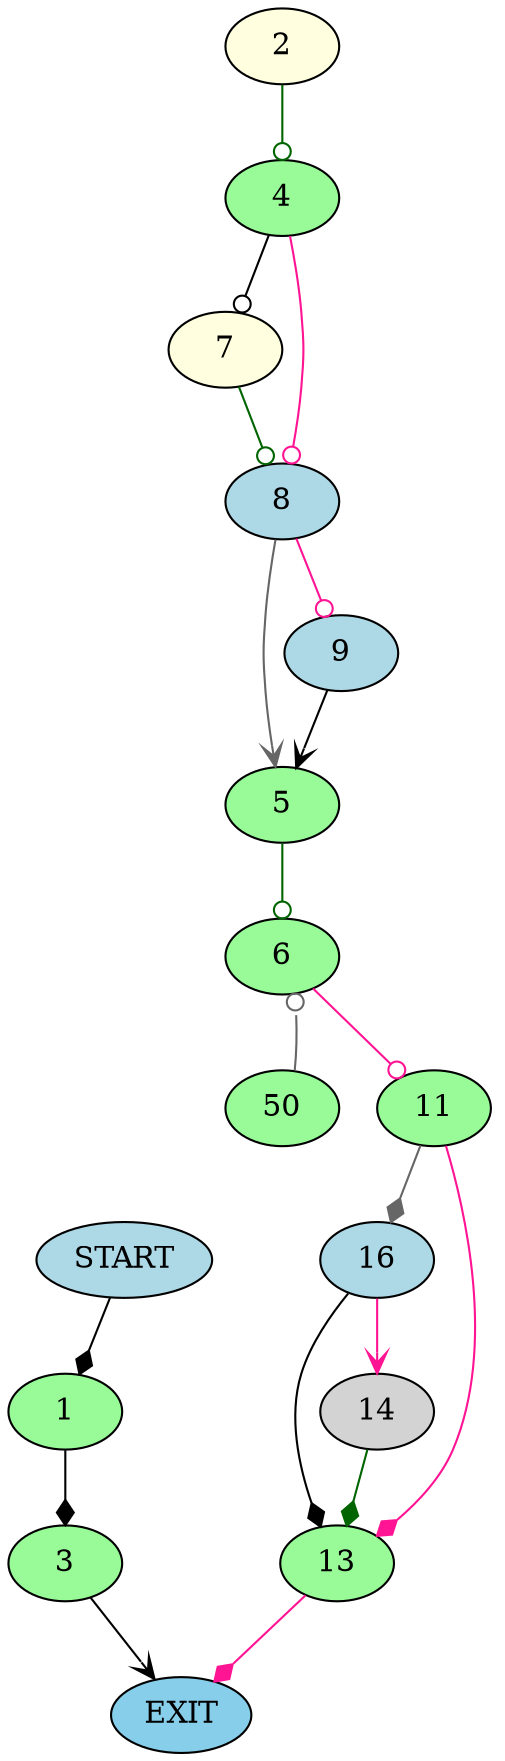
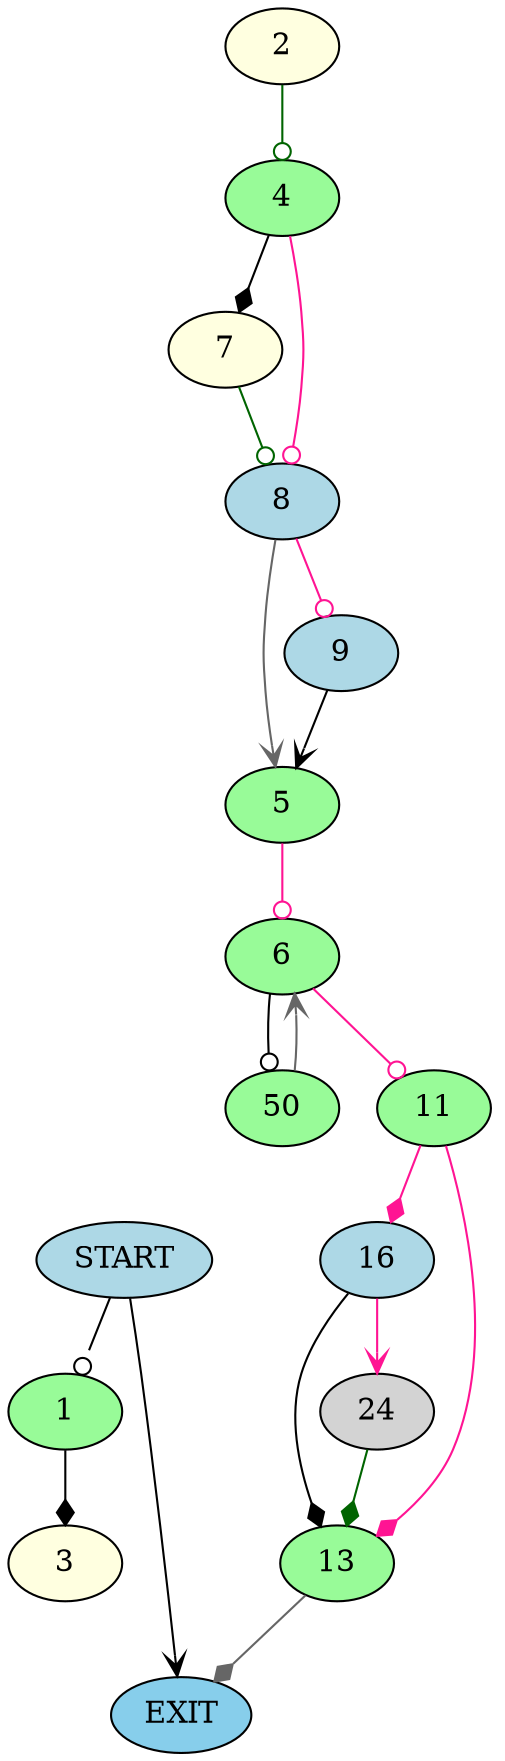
edge "4" -> "7": arrowhead odot -> diamond
edge "5" -> "6": color darkgreen -> deeppink
edge "6" -> "50": added
edge "50" -> "6": arrowhead odot -> vee
edge "11" -> "16": color gray40 -> deeppink
edge "START" -> "1": arrowhead diamond -> odot
node "14": label "14" -> "24"
node "3": fillcolor palegreen -> lightyellow
edge "13" -> "EXIT": color deeppink -> gray40
edge "3" -> "EXIT": now "START" -> "EXIT"
